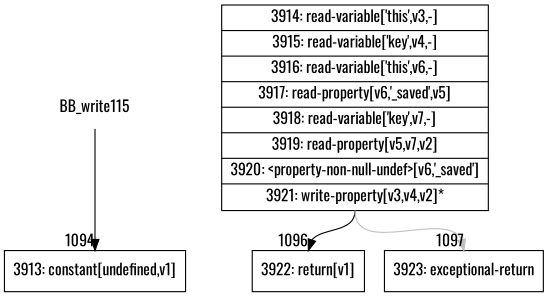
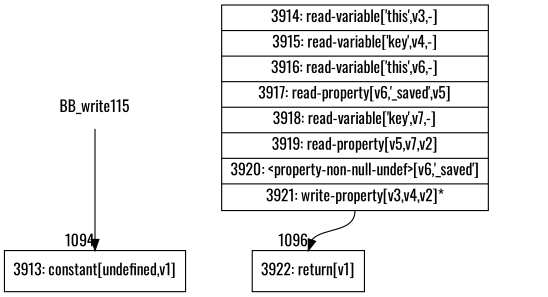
node "3923: exceptional-return": removed
